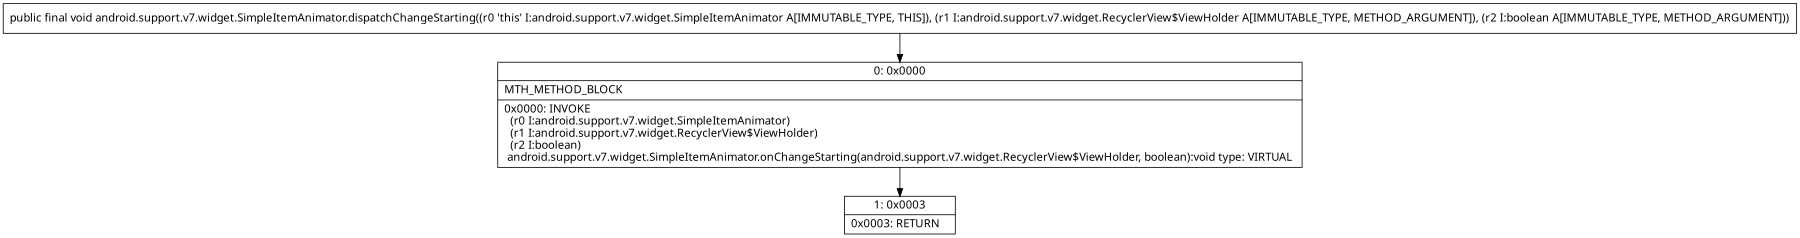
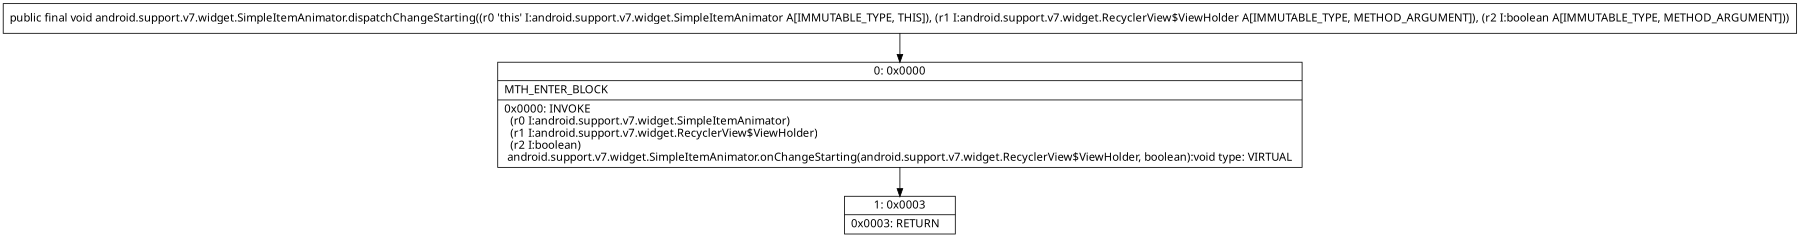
node "0: 0x0000": text "MTH_METHOD_BLOCK" -> "MTH_ENTER_BLOCK"
